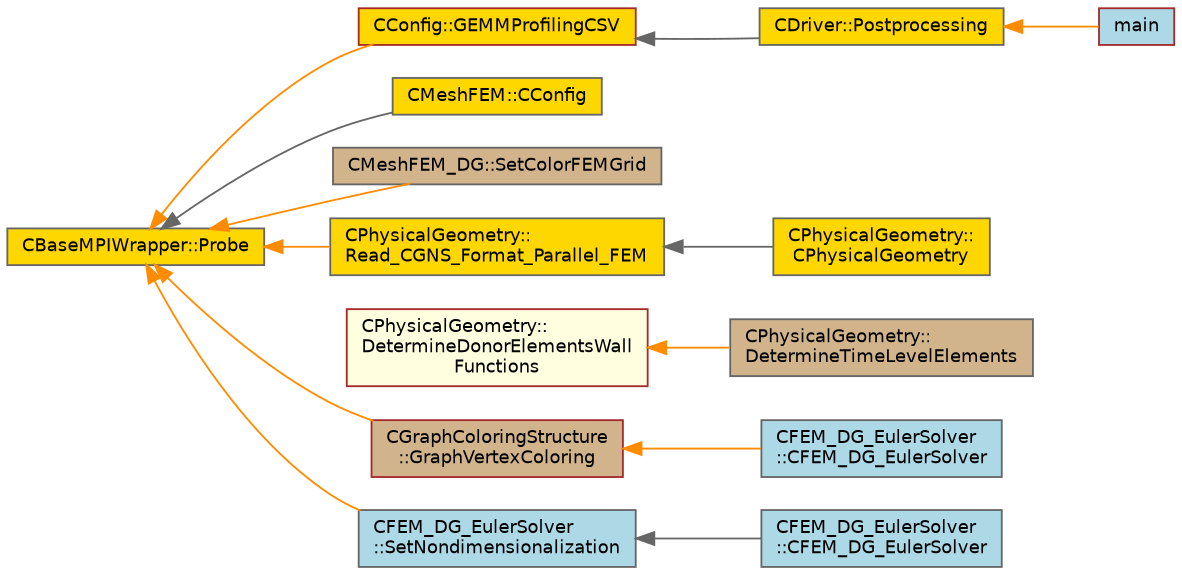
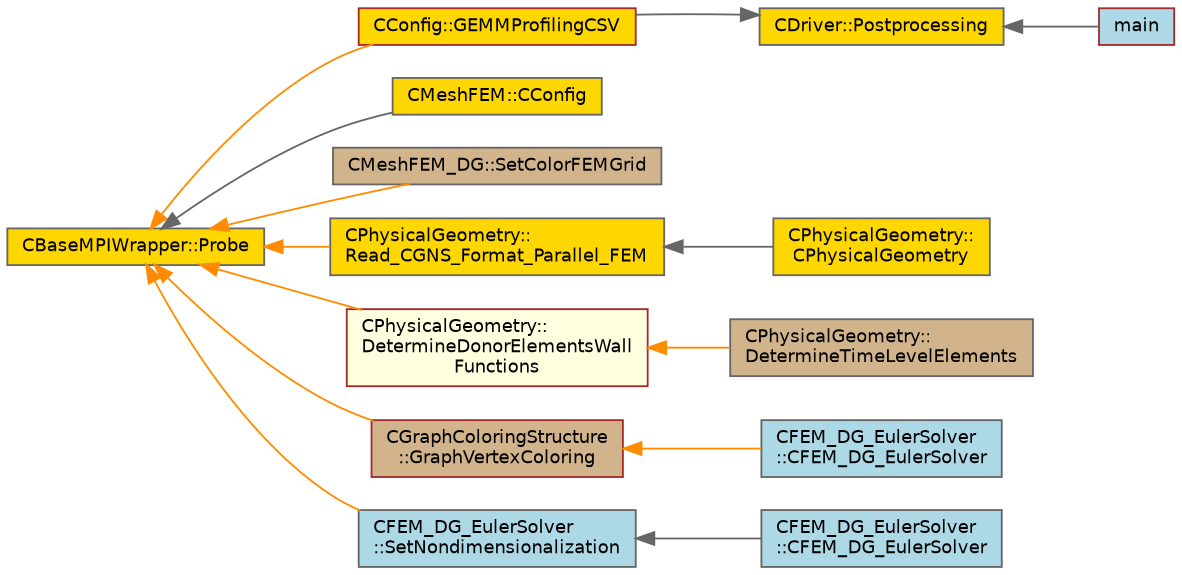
edge "main" -> "CDriver::Postprocessing": color darkorange -> gray40
edge "CDriver::Postprocessing" -> "CConfig::GEMMProfilingCSV": reversed
edge "CPhysicalGeometry:: DetermineDonorElementsWall Functions" -> "CBaseMPIWrapper::Probe": added
